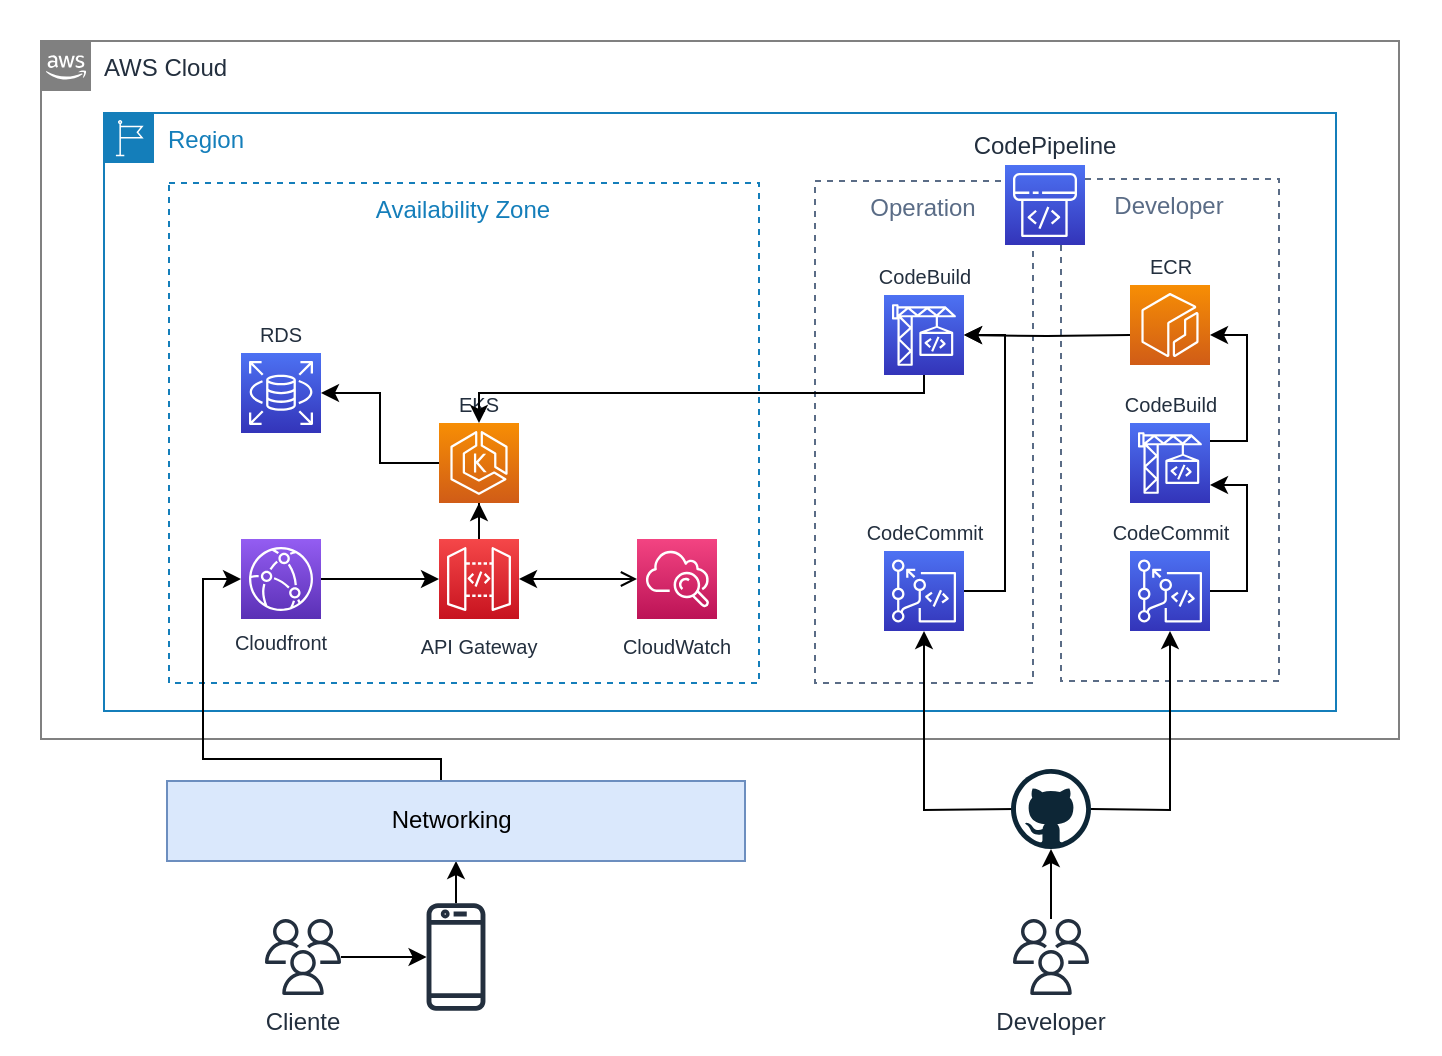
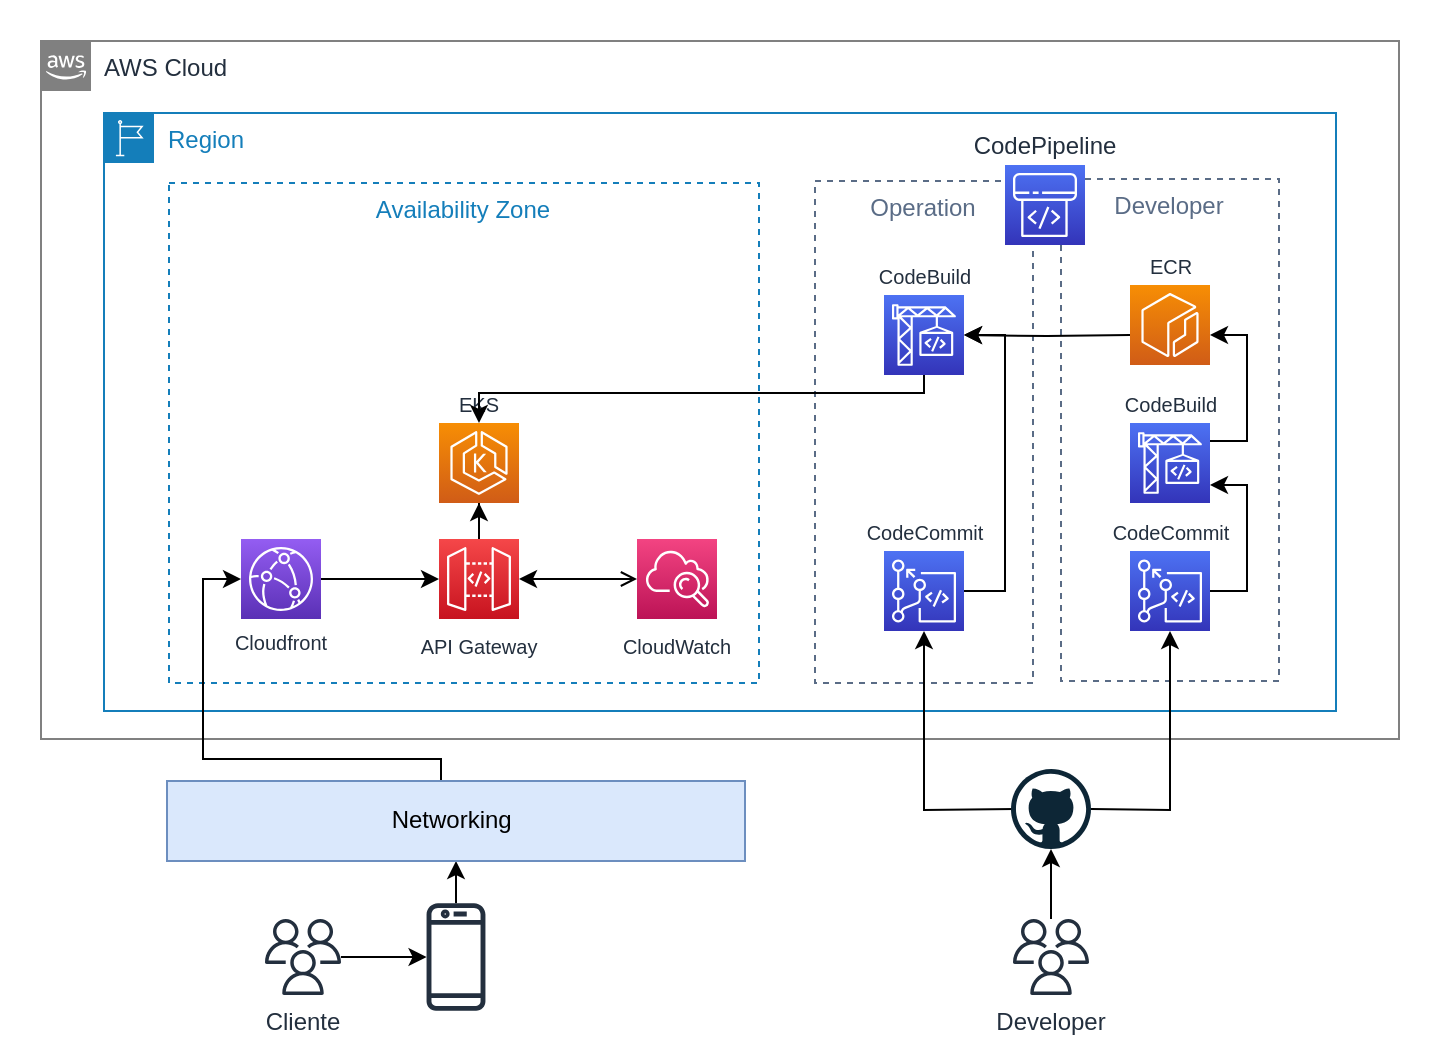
node "RDS": removed
edge "EKS" -> "RDS": removed
